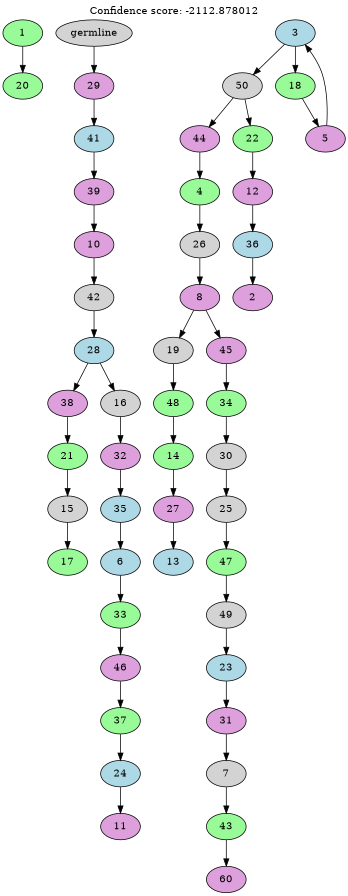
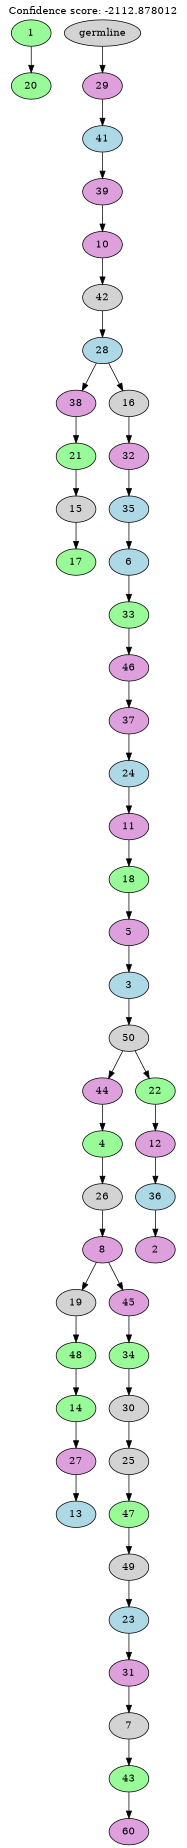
edge "3" -> "18": now "11" -> "18"
node "37": fillcolor palegreen -> plum
